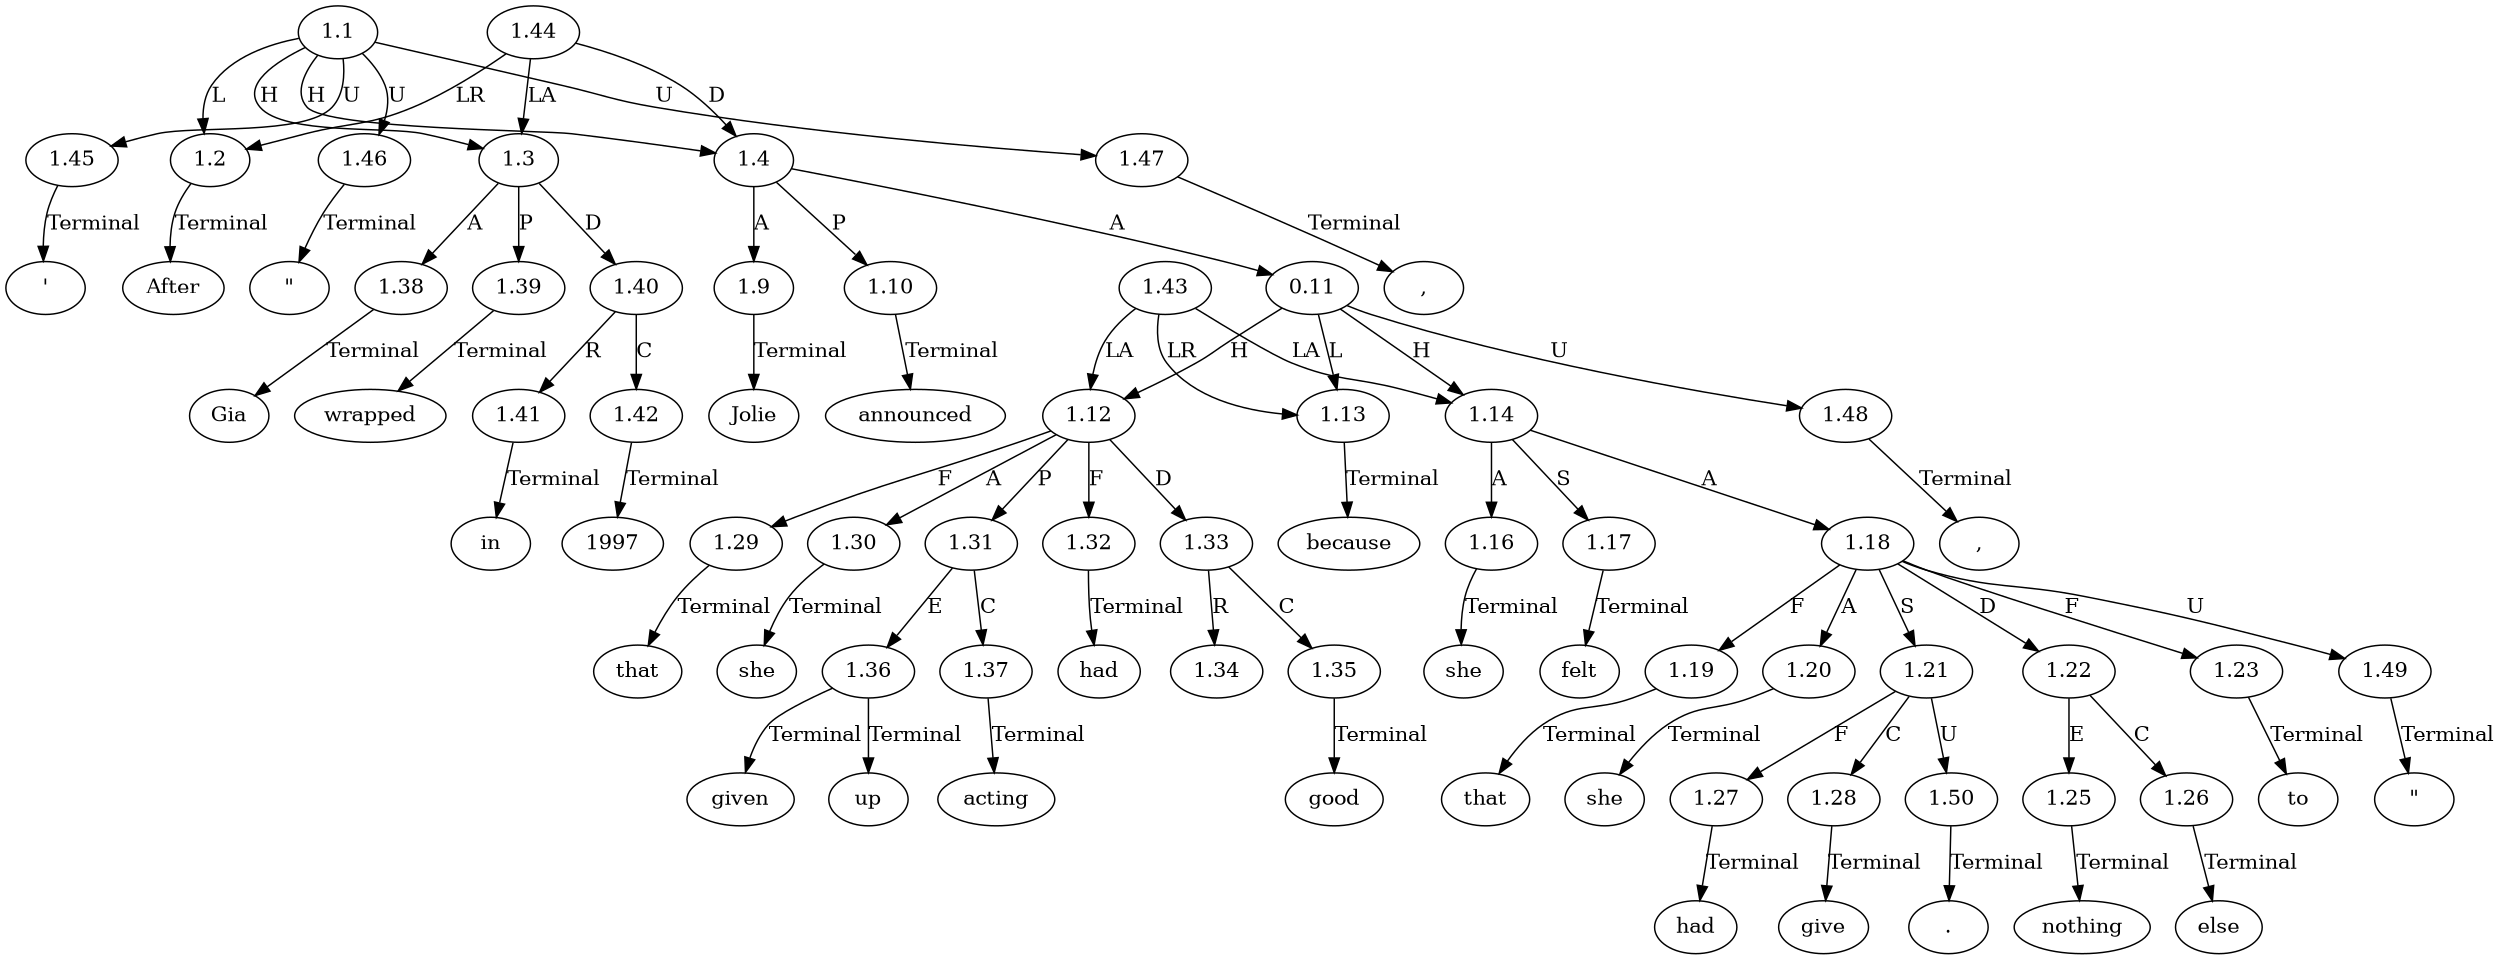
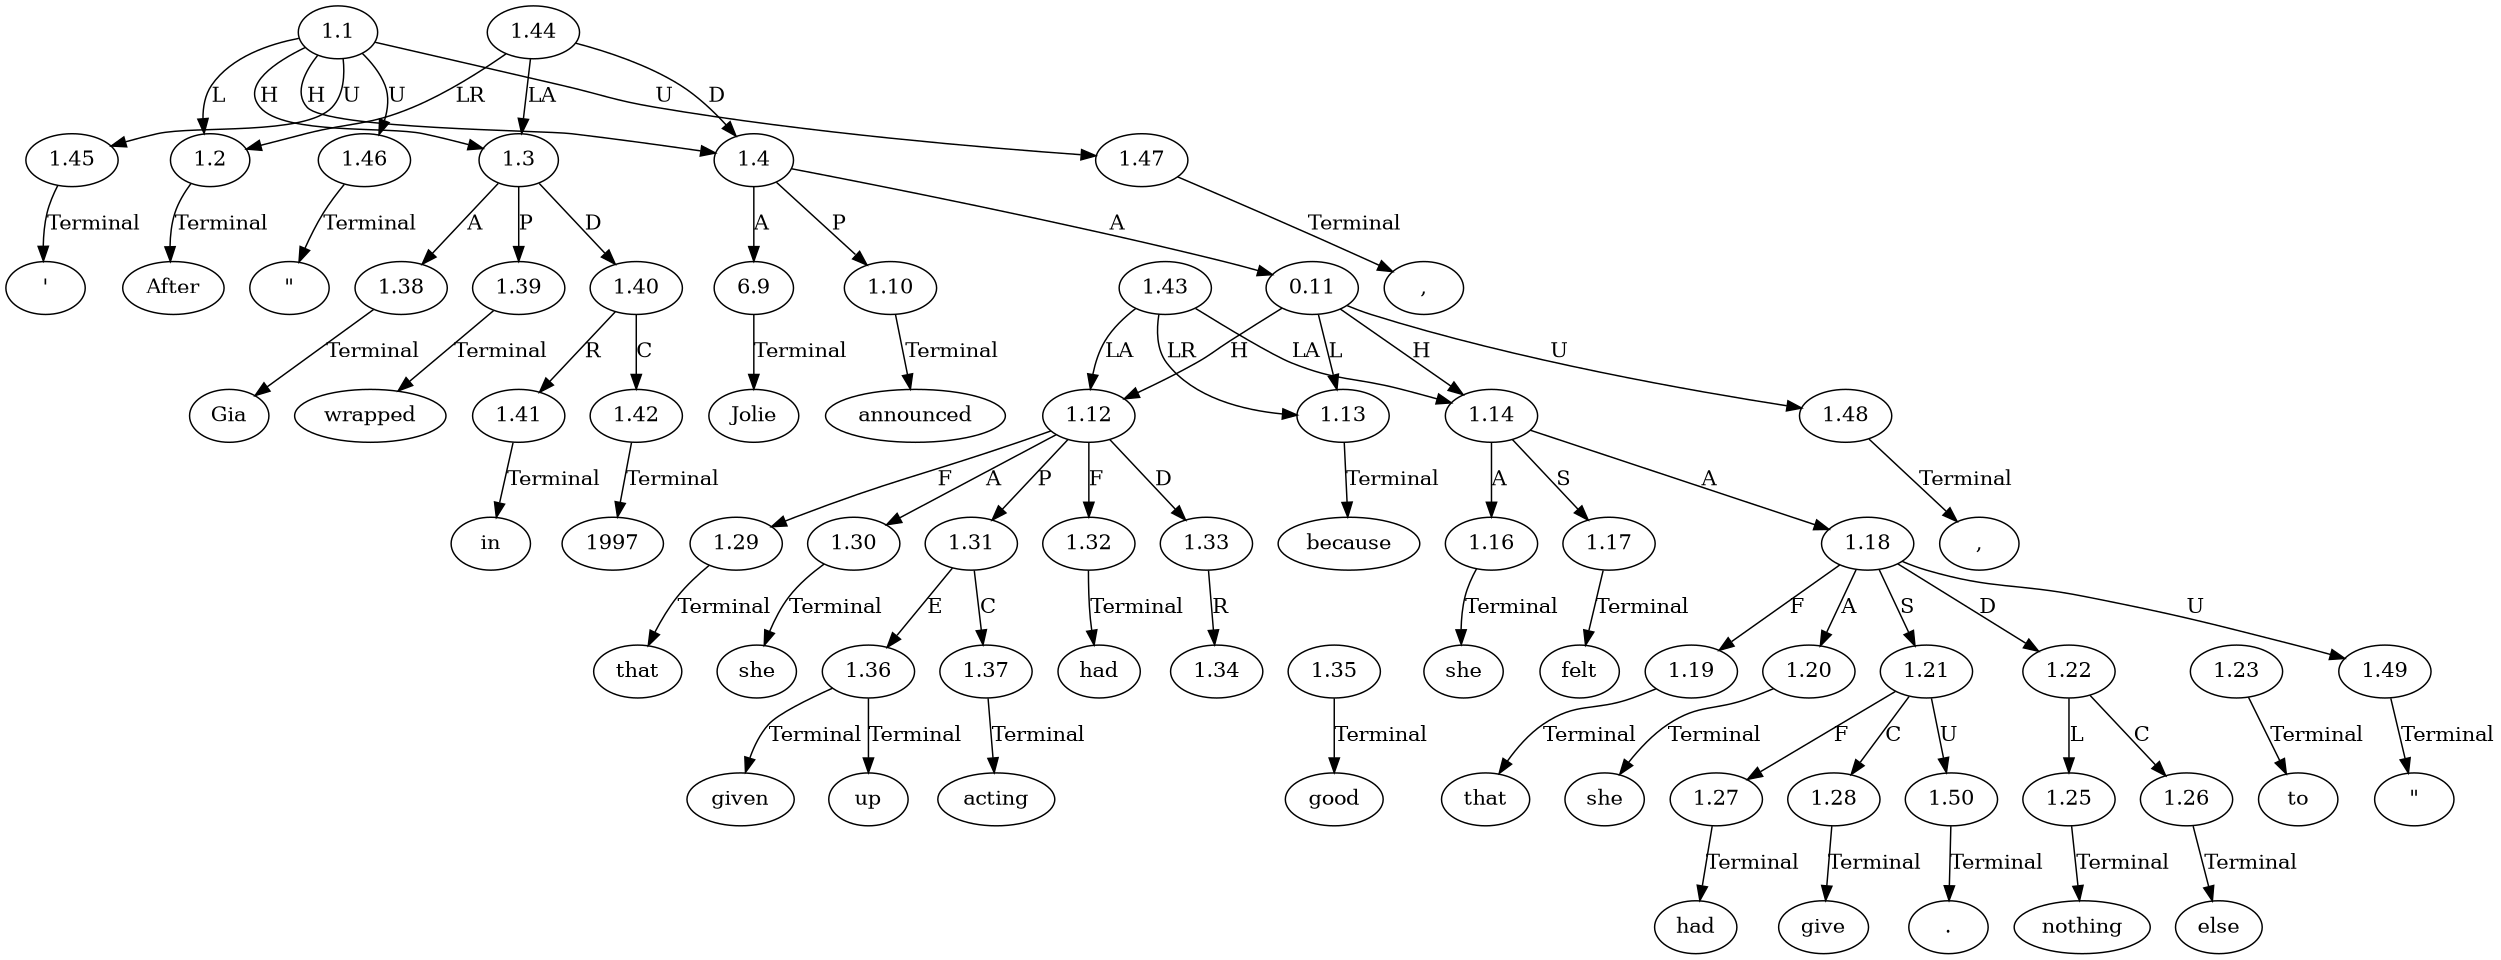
node "1.9": label "1.9" -> "6.9"
edge "1.33" -> "1.35": removed, label "C"
edge "1.18" -> "1.23": removed, label "F"
edge "1.22" -> "1.25": label "E" -> "L"
